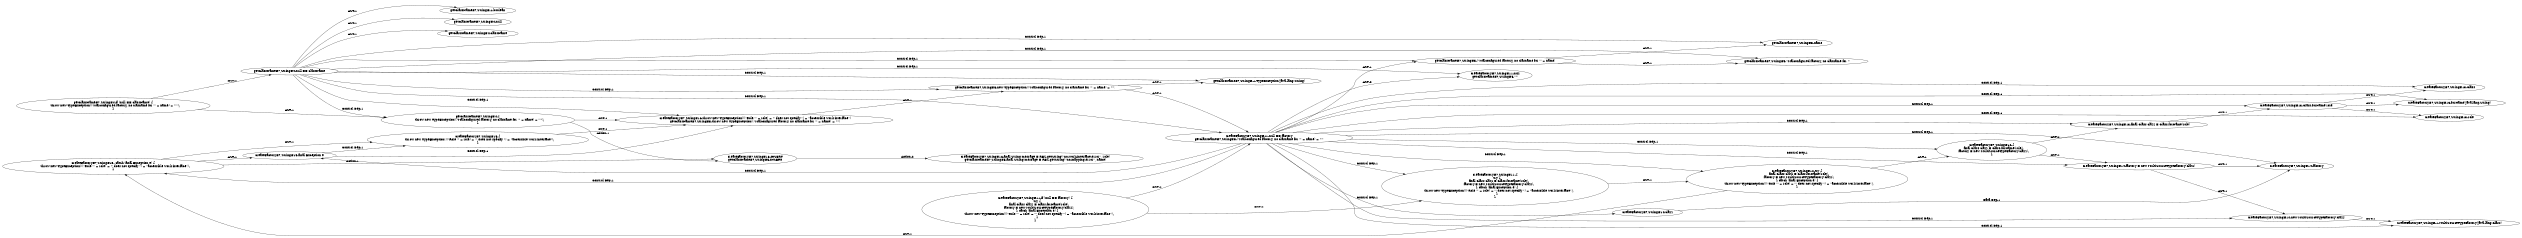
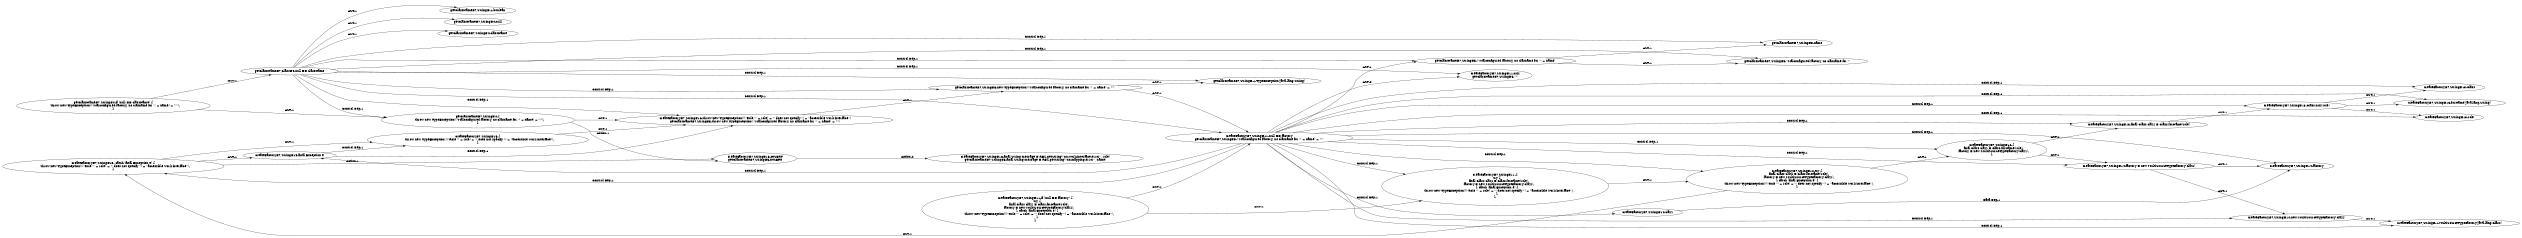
node "getClassName#?,String#4:null == className": label "getClassName#?,String#4:null == className" -> "getClassName#?,Class#4:null == className"
node "createFactory#?,String#13:Class.forName(role)": label "createFactory#?,String#13:Class.forName(role)" -> "createFactory#?,String#13:Class.null(role)"
